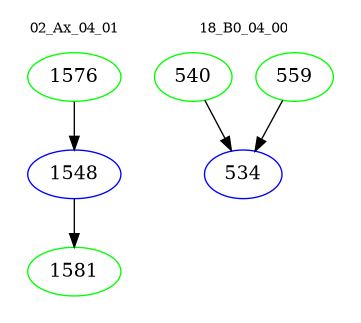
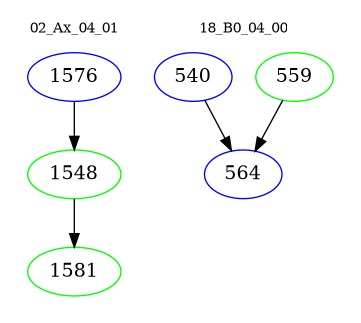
node "1576": color green -> blue
node "540": color green -> blue
node "1548": color blue -> green
node "534": label "534" -> "564"
